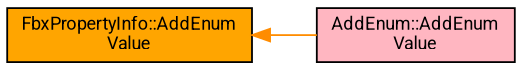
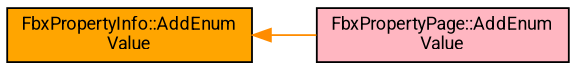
node "AddEnum::AddEnum Value": label "AddEnum::AddEnum Value" -> "FbxPropertyPage::AddEnum Value"
